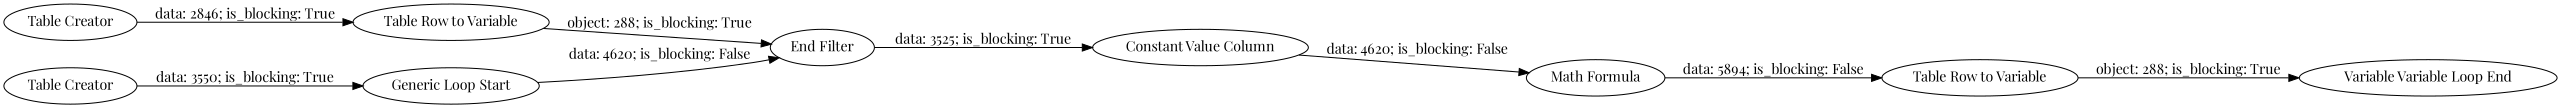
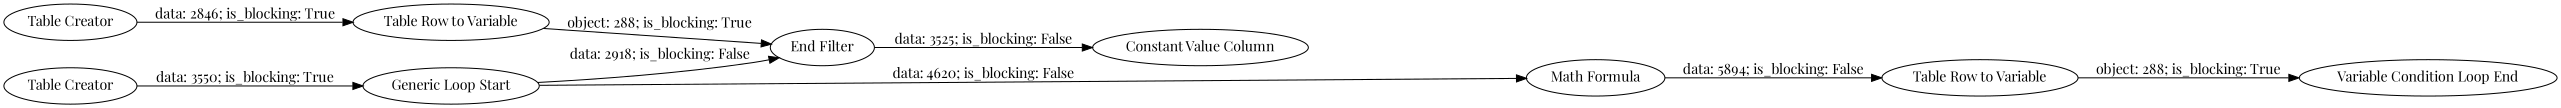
edge "End Filter" -> "Constant Value Column": label "data: 3525; is_blocking: True" -> "data: 3525; is_blocking: False"
edge "Generic Loop Start" -> "End Filter": label "data: 4620; is_blocking: False" -> "data: 2918; is_blocking: False"
edge "Constant Value Column" -> "Math Formula": now "Generic Loop Start" -> "Math Formula"
node "Variable Variable Loop End": label "Variable Variable Loop End" -> "Variable Condition Loop End"
